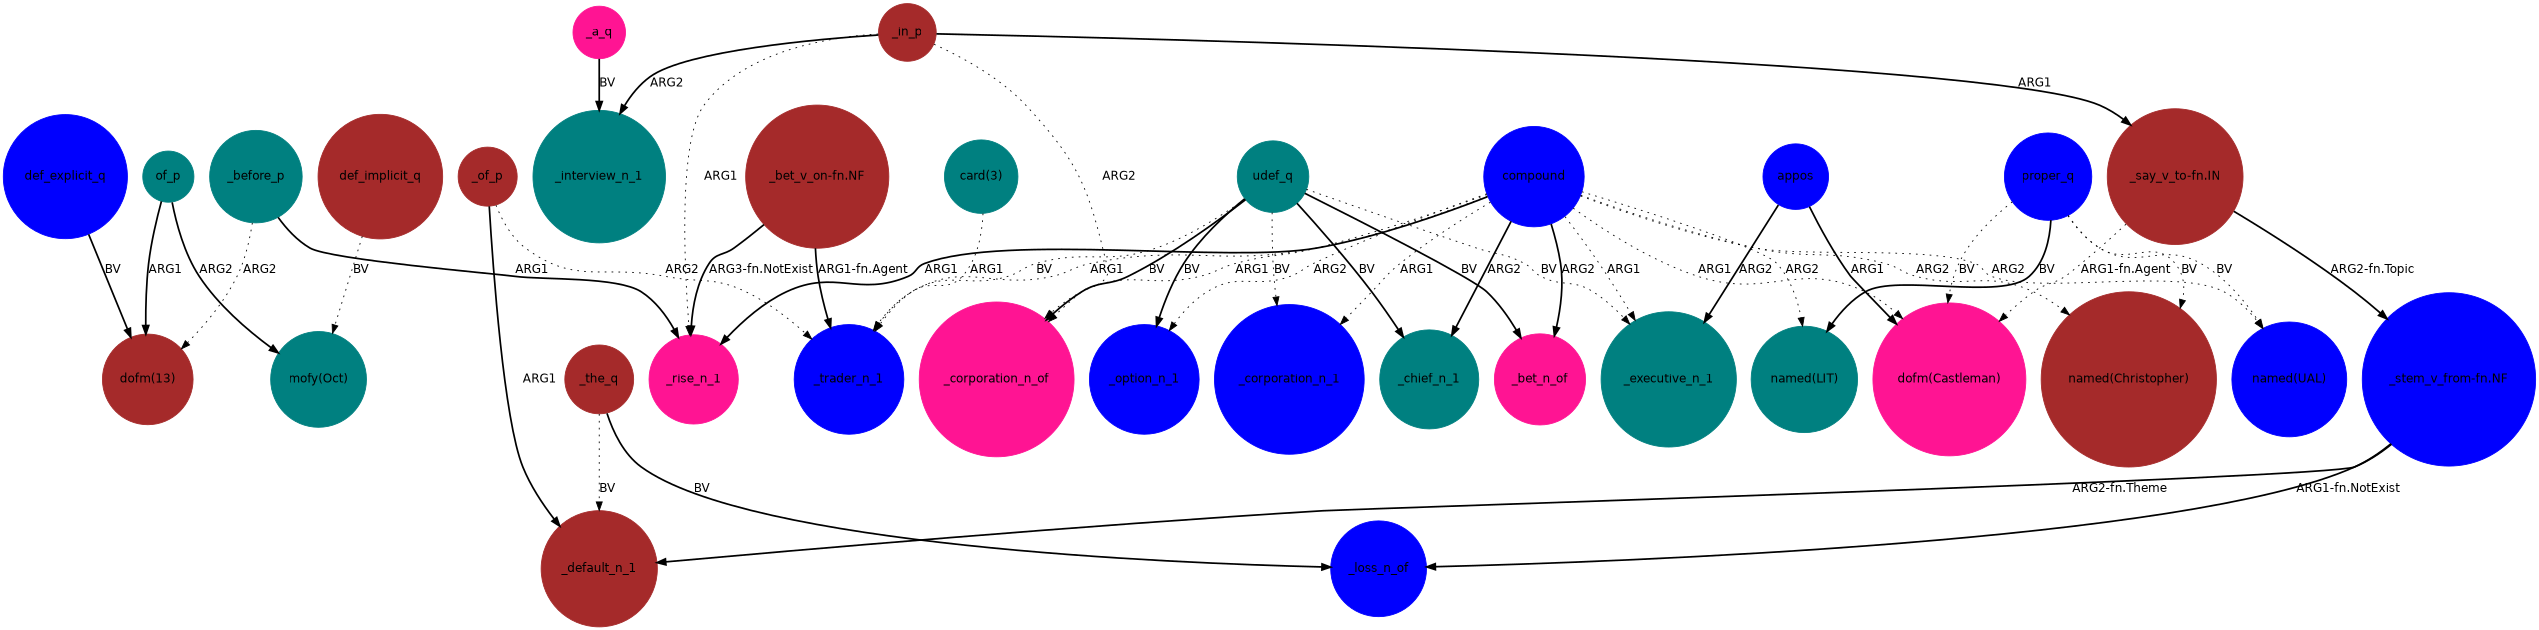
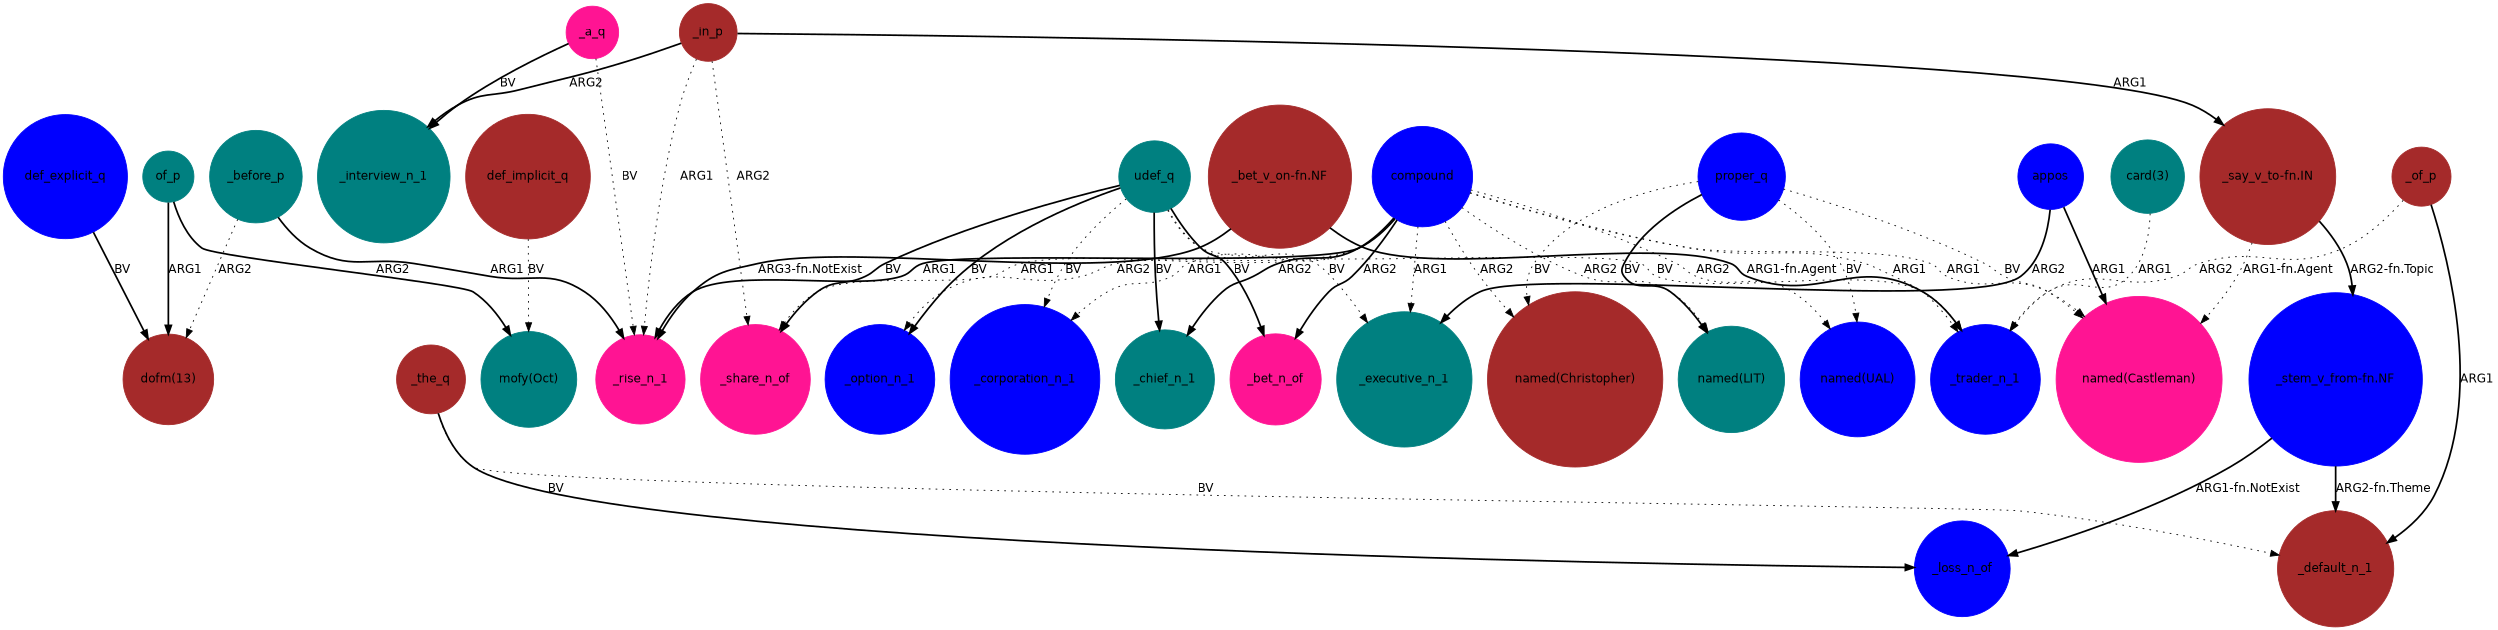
edge "_a_q" -> "_rise_n_1": added, label "BV"
node "_corporation_n_of": label "_corporation_n_of" -> "_share_n_of"
node "dofm(Castleman)": label "dofm(Castleman)" -> "named(Castleman)"
